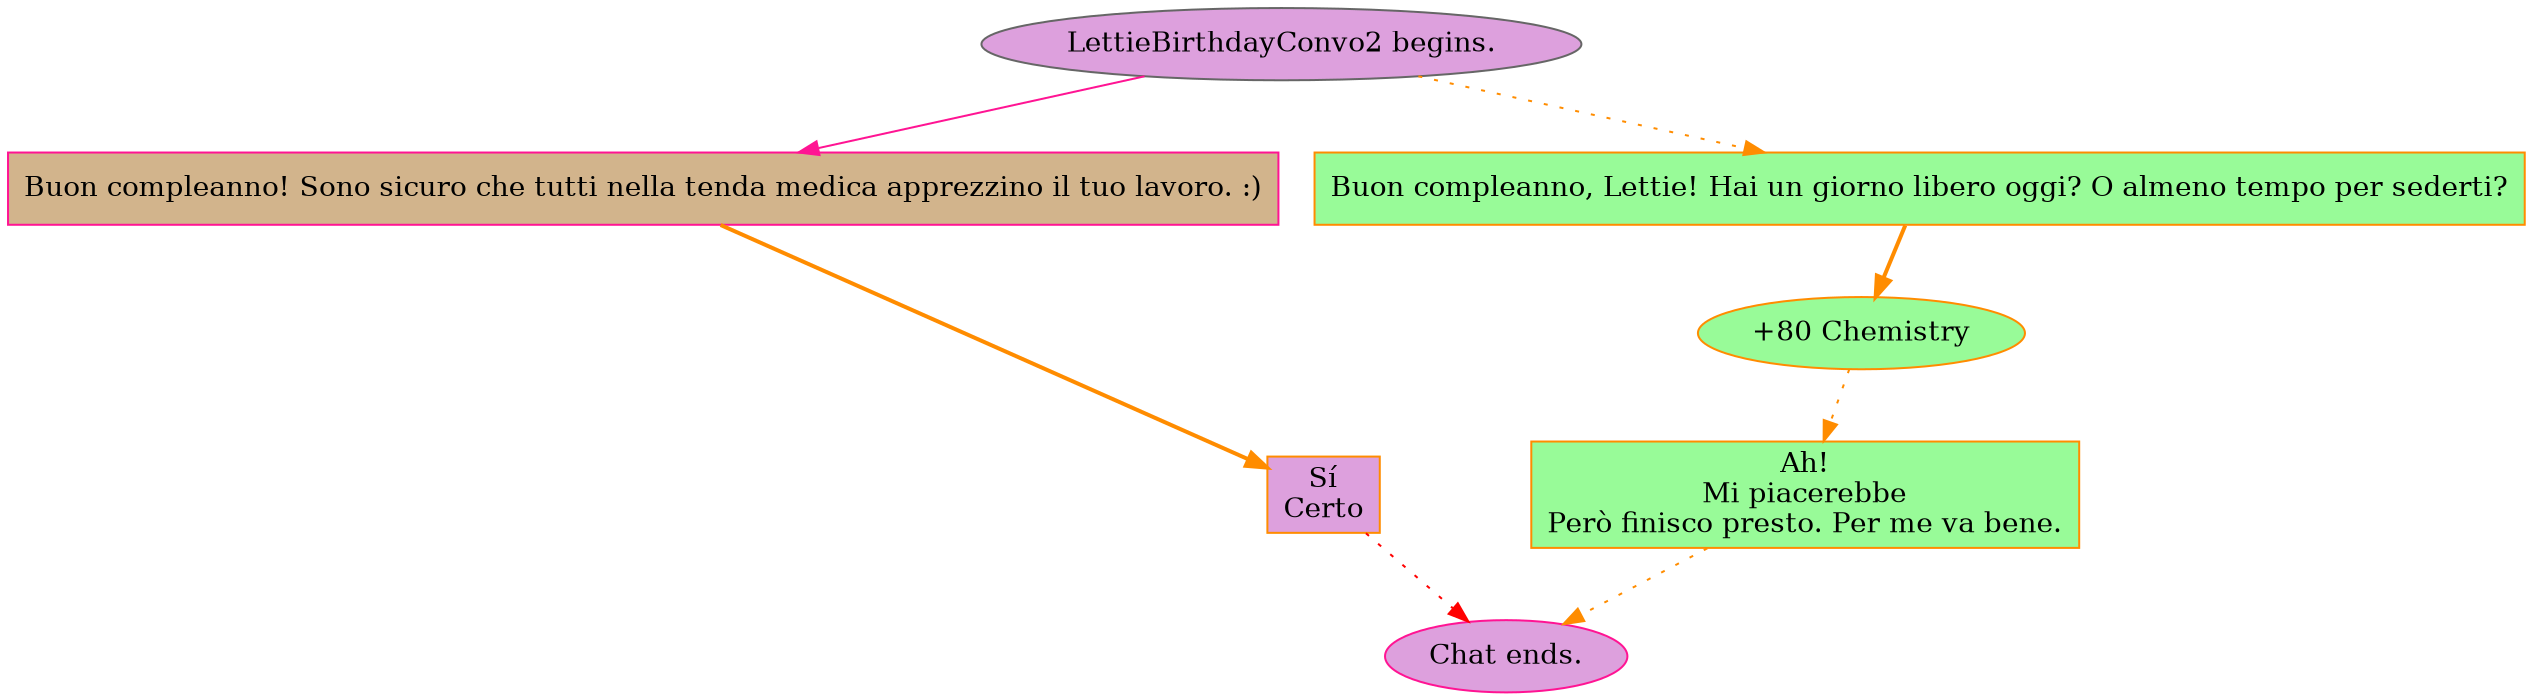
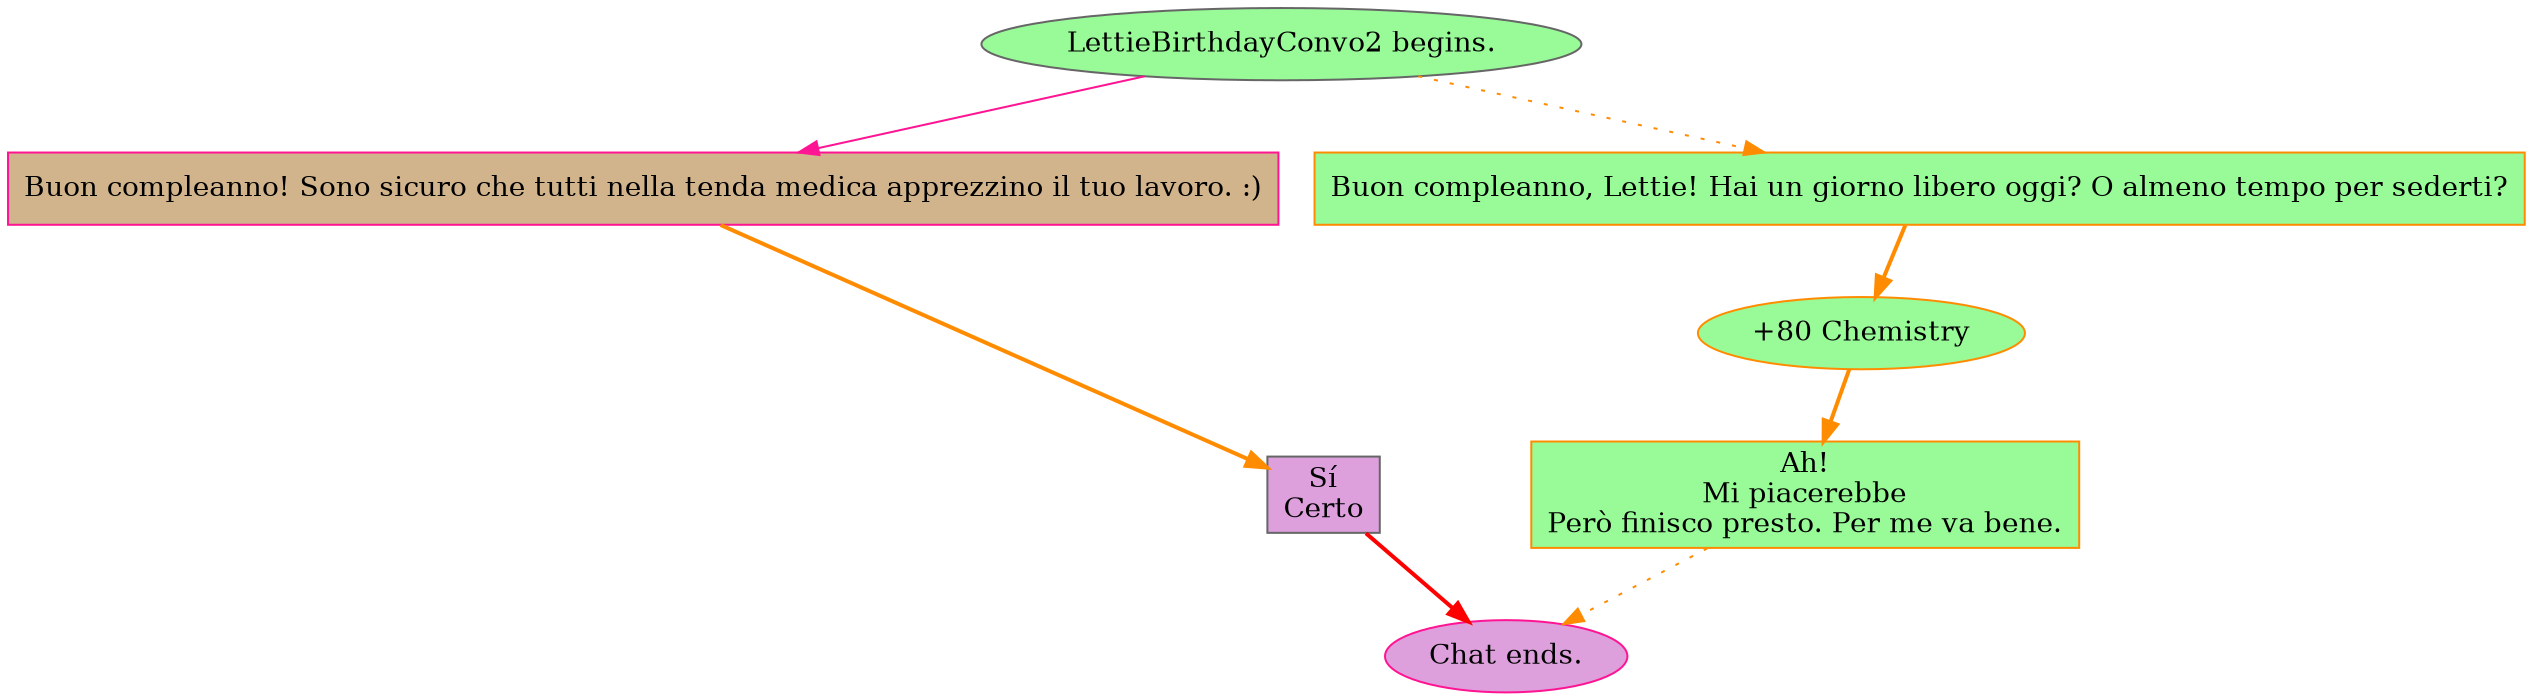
node "LettieBirthdayConvo2 begins.": fillcolor plum -> palegreen
edge "+80 Chemistry" -> "Ah! Mi piacerebbe Però finisco presto. Per me va bene.": style dotted -> bold
node "Sí Certo": color darkorange -> gray40
edge "Sí Certo" -> "Chat ends.": style dotted -> bold
